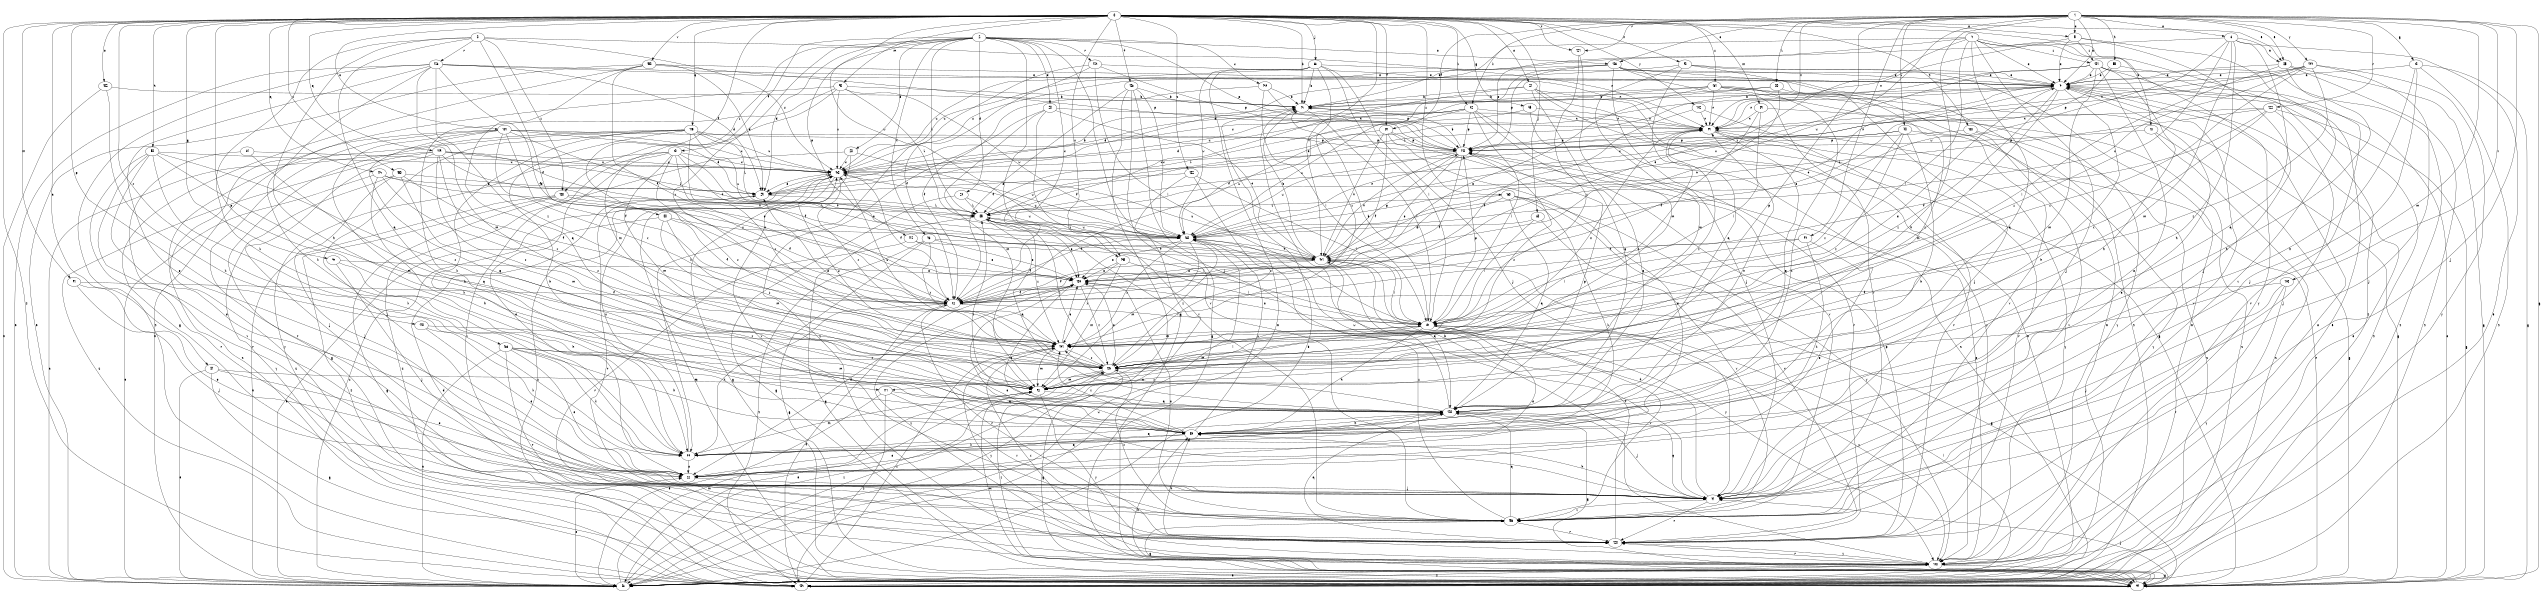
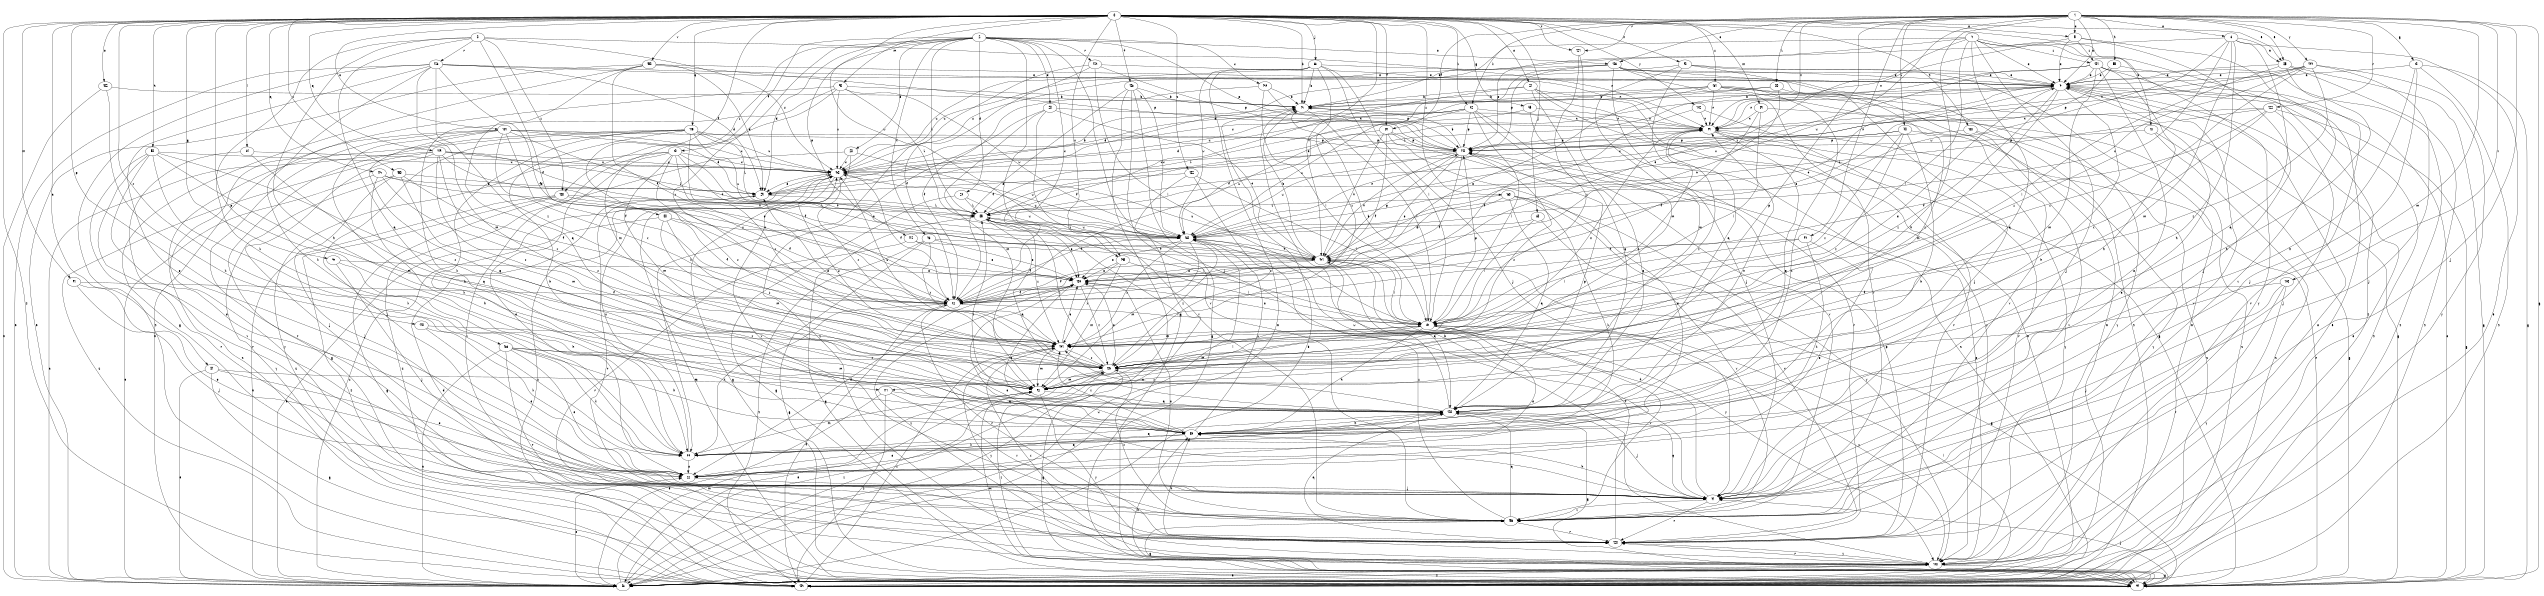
edge "0" -> "61": added, label "i"
